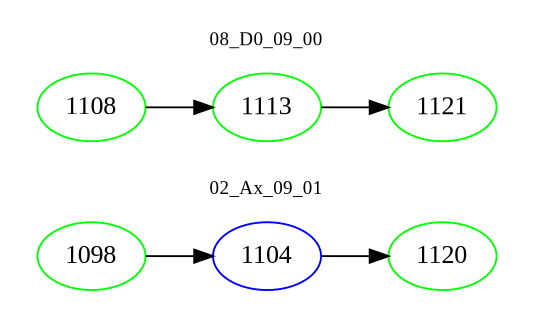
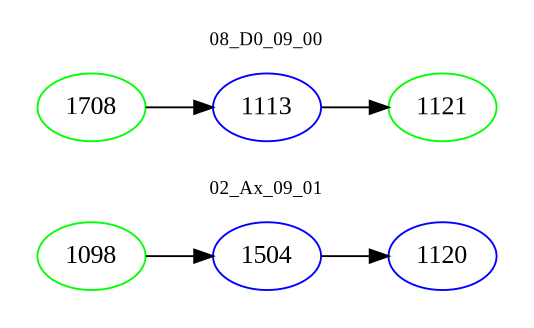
node "1108": label "1108" -> "1708"
node "1113": color green -> blue
node "1104": label "1104" -> "1504"
node "1120": color green -> blue
